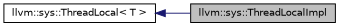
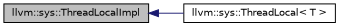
edge "llvm::sys::ThreadLocalImpl" -> "llvm::sys::ThreadLocal< T >": reversed
